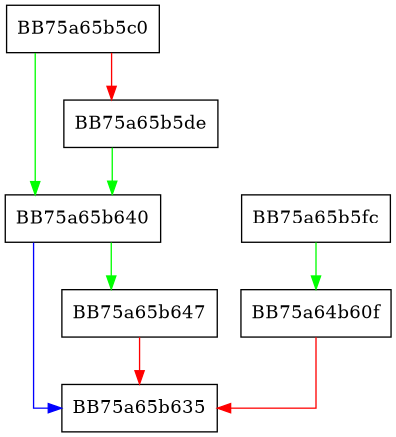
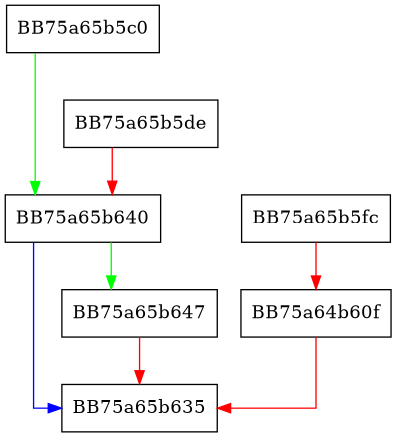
edge "BB75a65b5c0" -> "BB75a65b5de": removed
edge "BB75a65b5de" -> "BB75a65b640": color green -> red
edge "BB75a65b5fc" -> "BB75a64b60f": color green -> red
